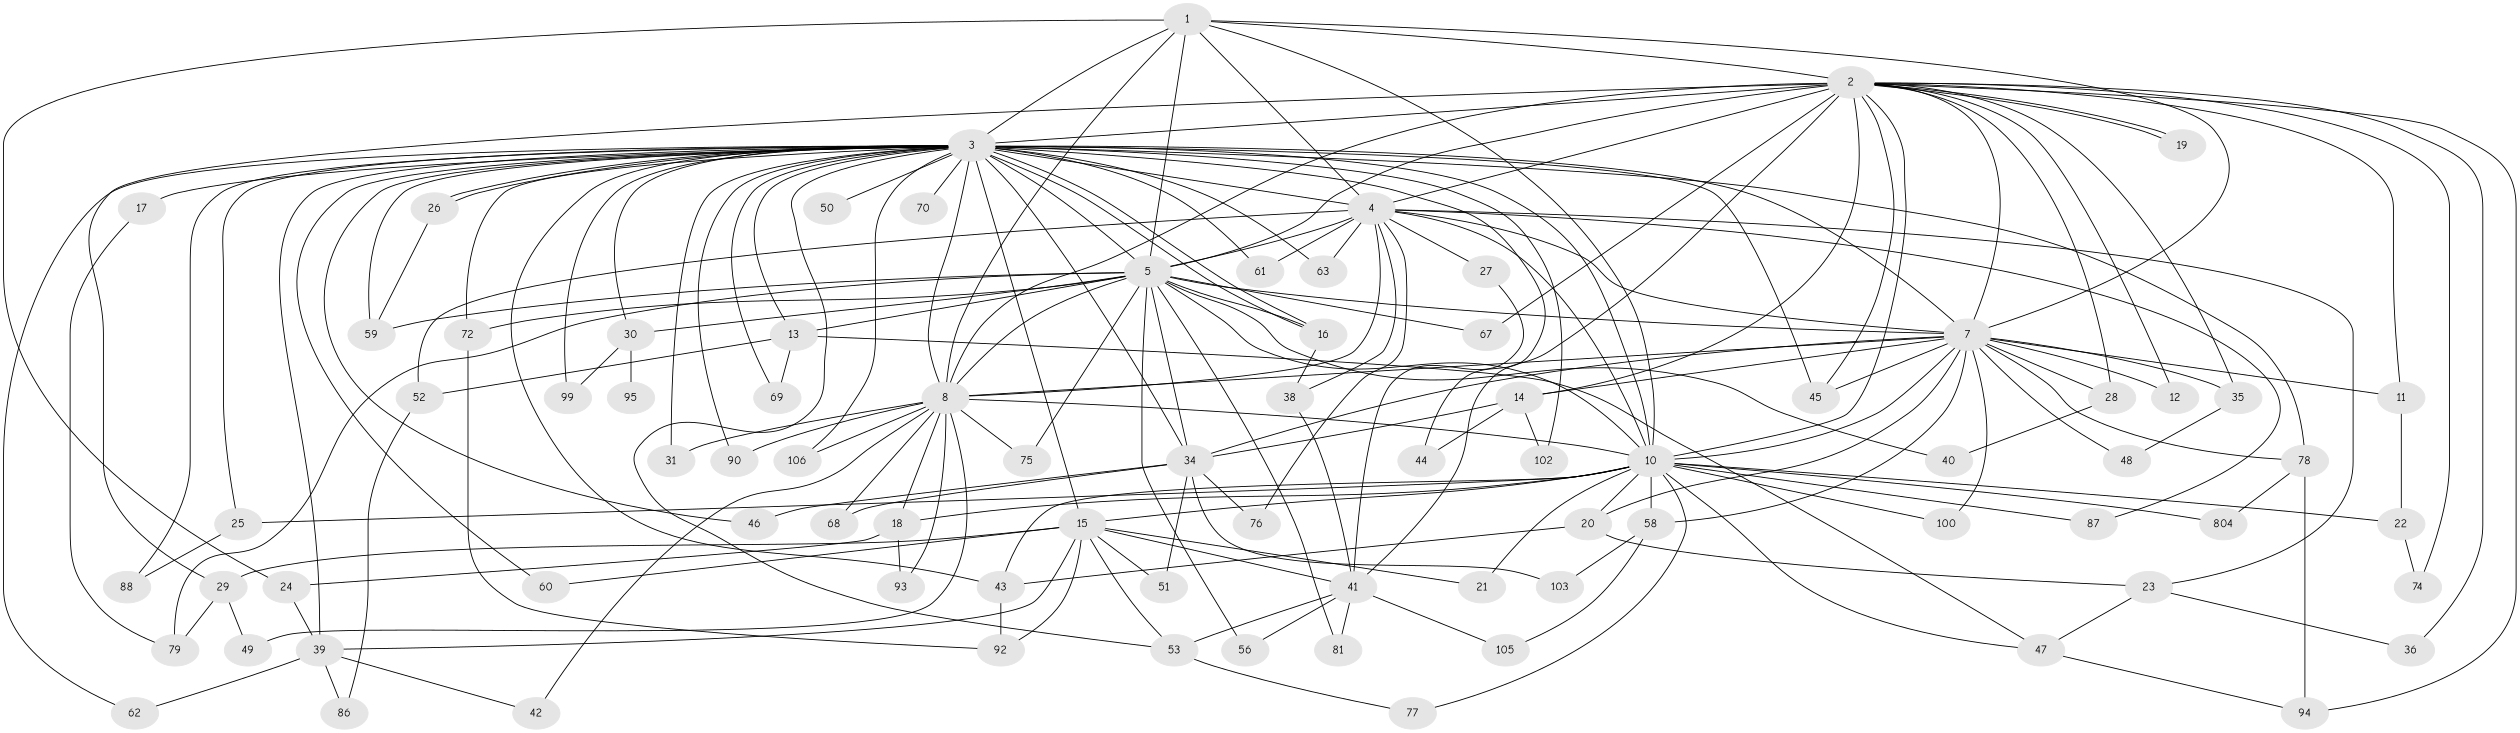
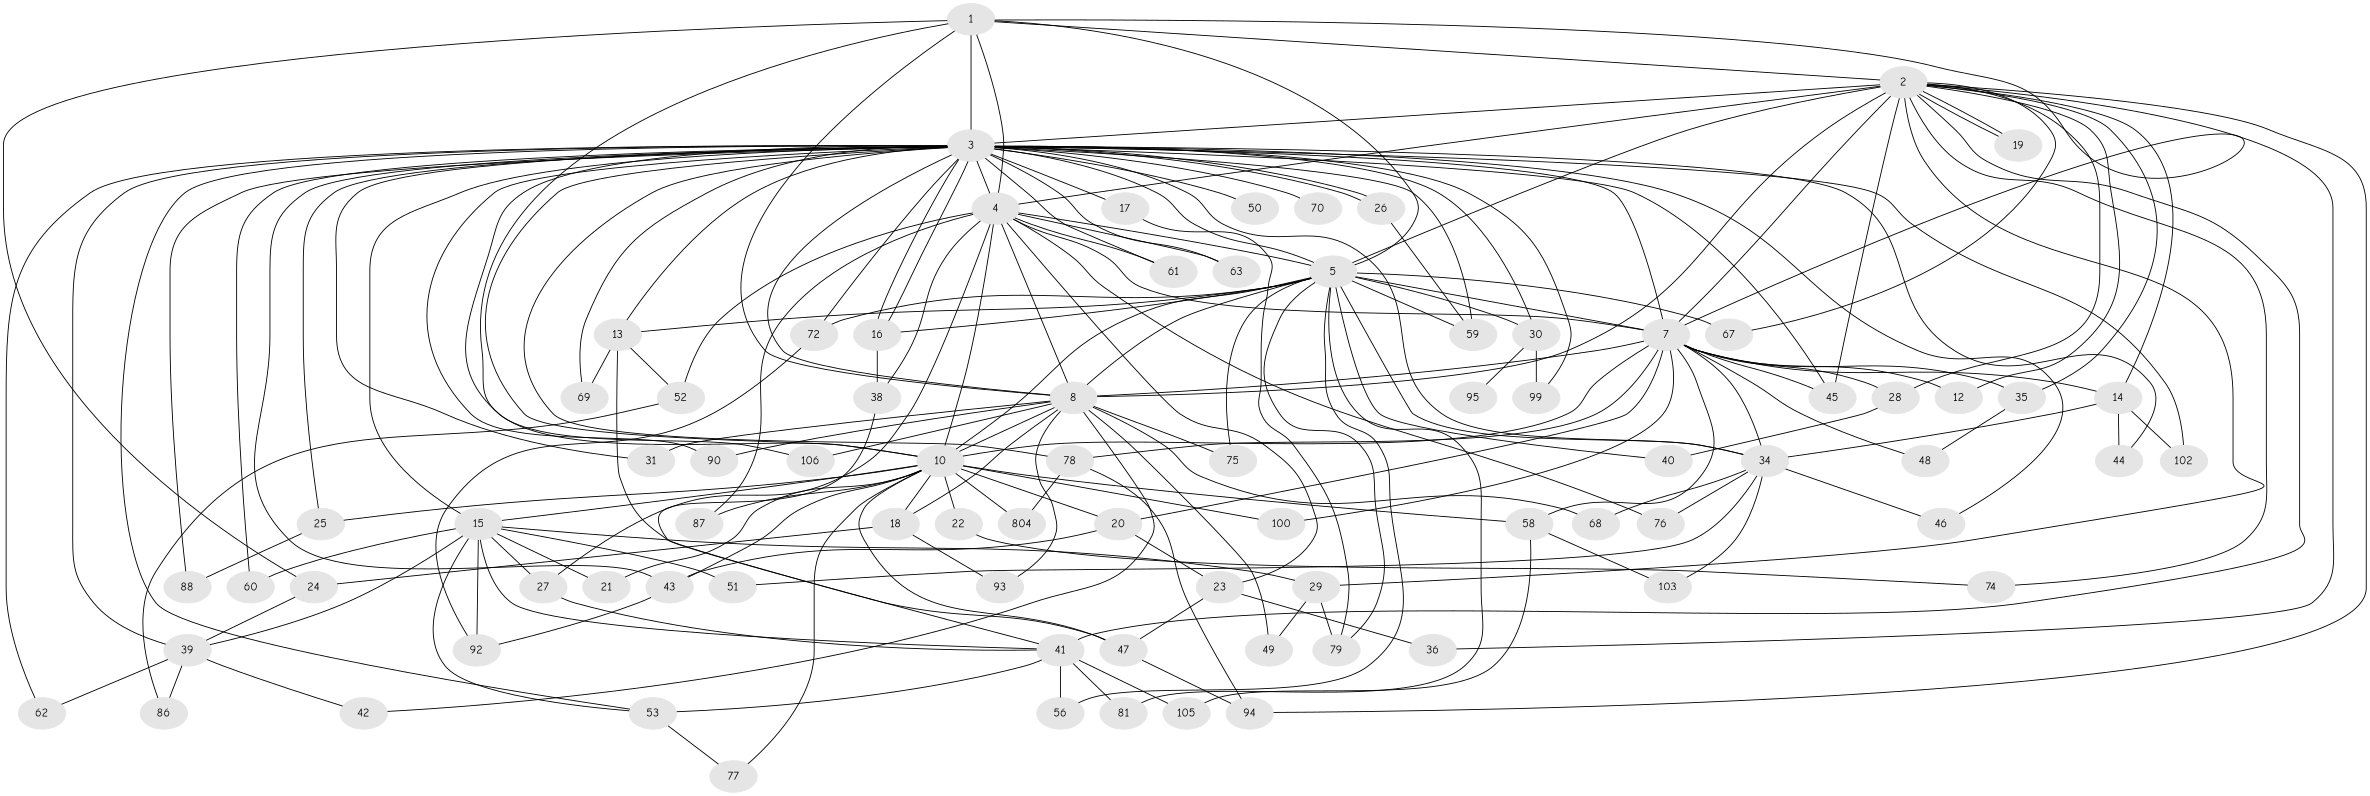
edge "2" -- "10": removed
node "11": removed
edge "15" -- "27": added
